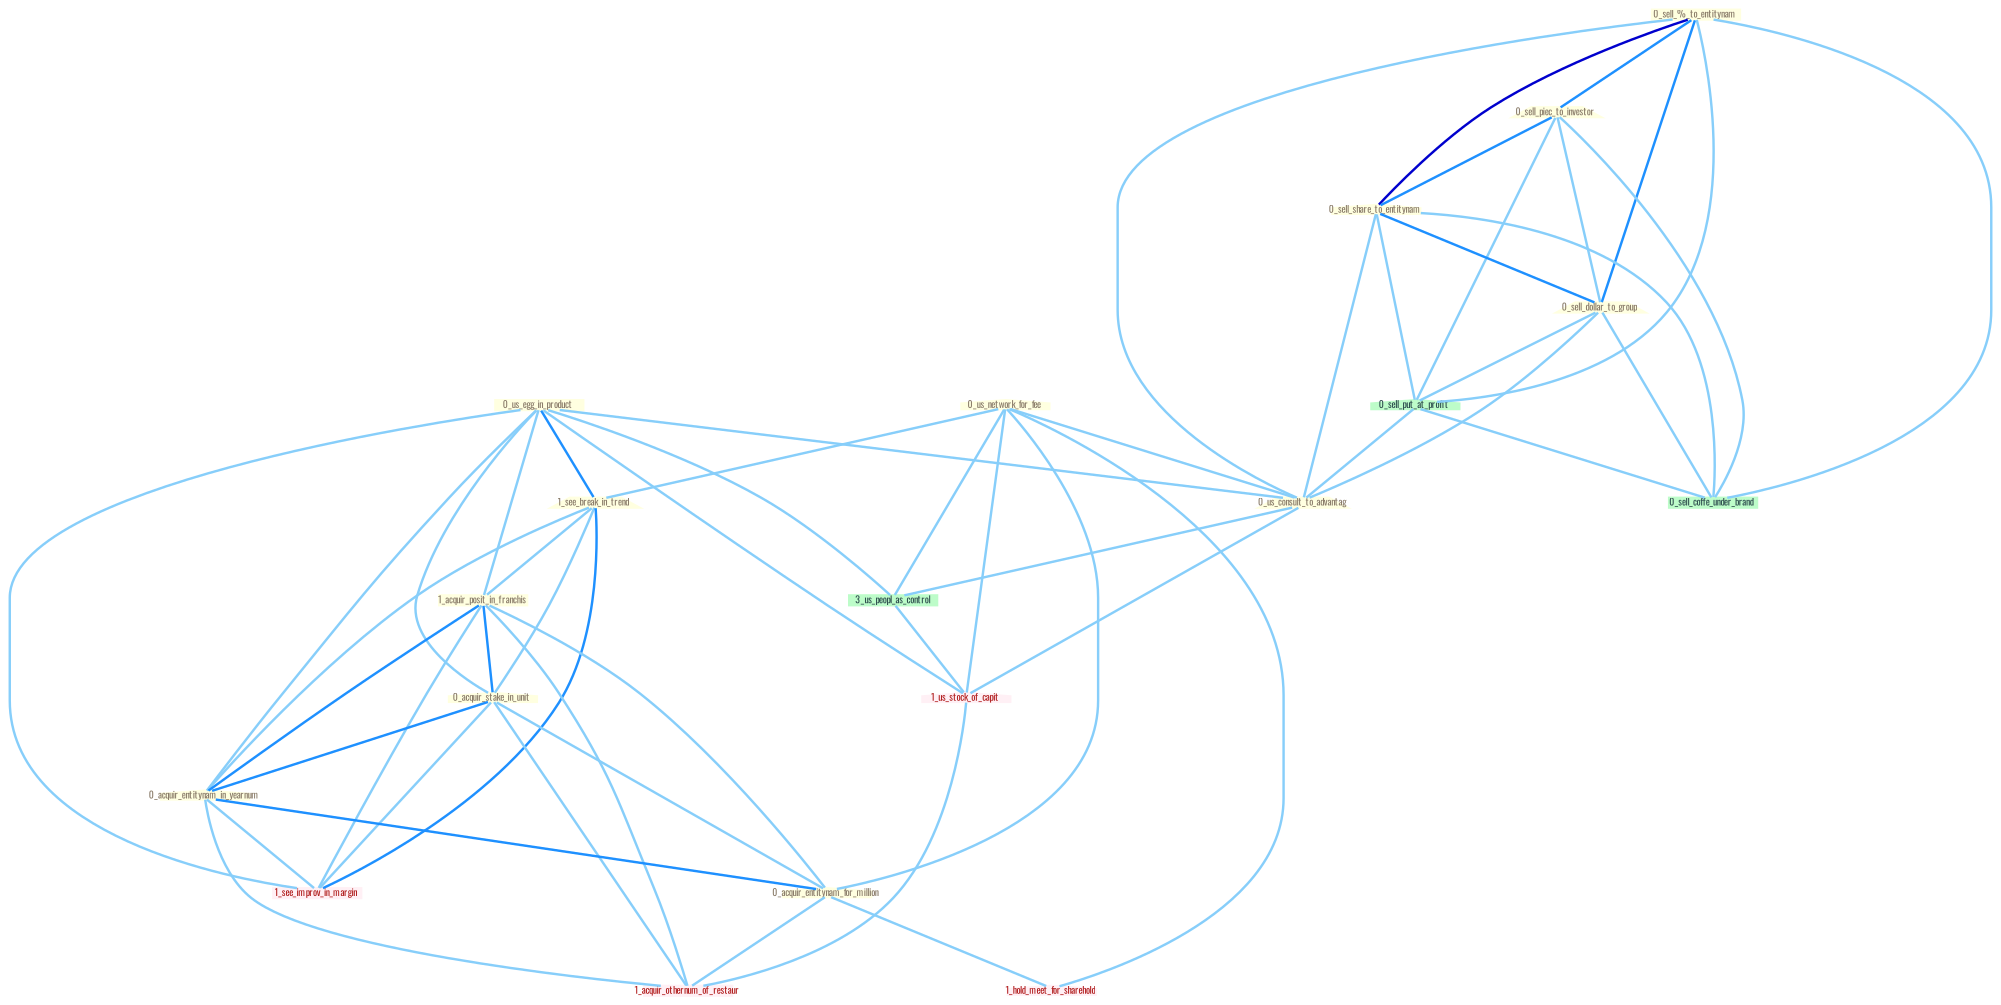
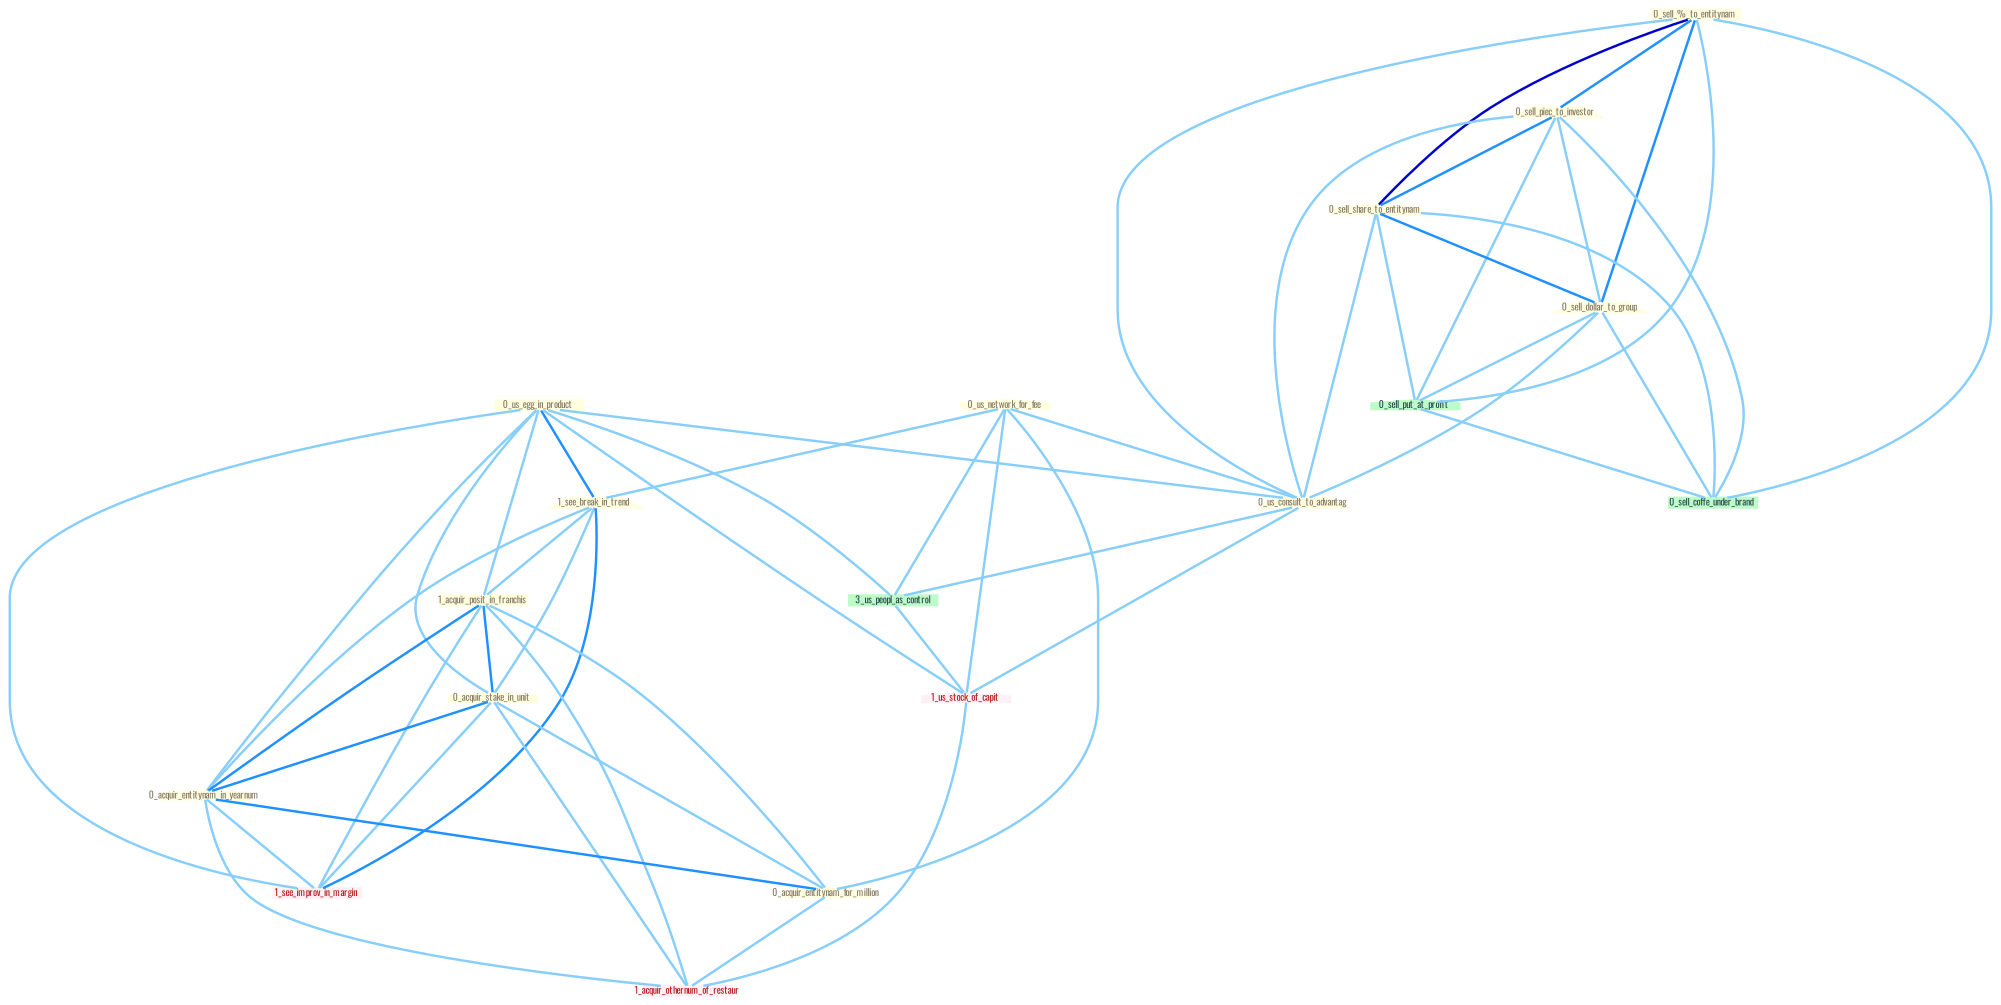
edge "0_sell_put_at_profit" -- "0_us_consult_to_advantag": now "0_sell_piec_to_investor" -- "0_us_consult_to_advantag"
node "1_hold_meet_for_sharehold": removed
